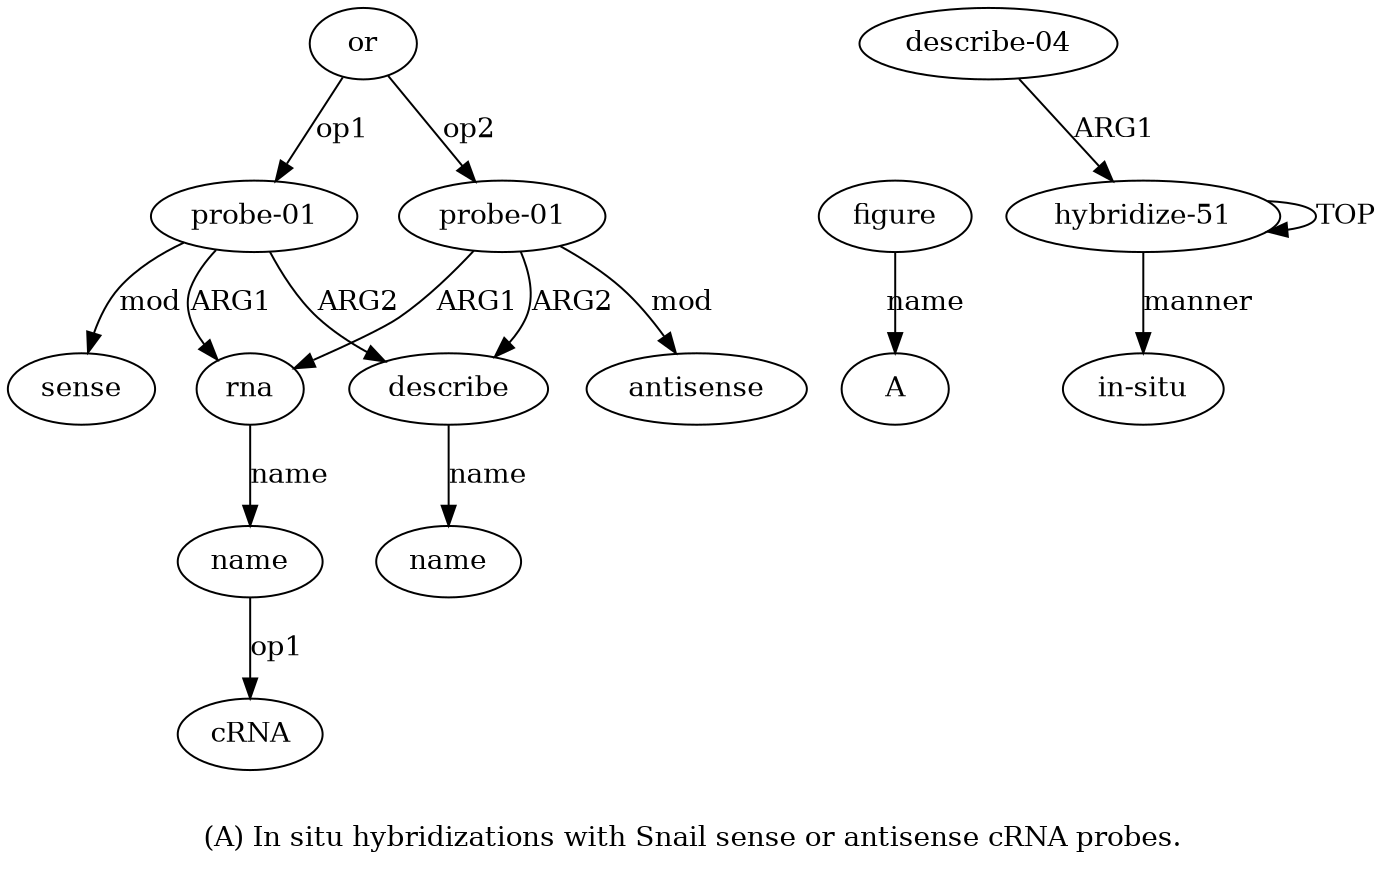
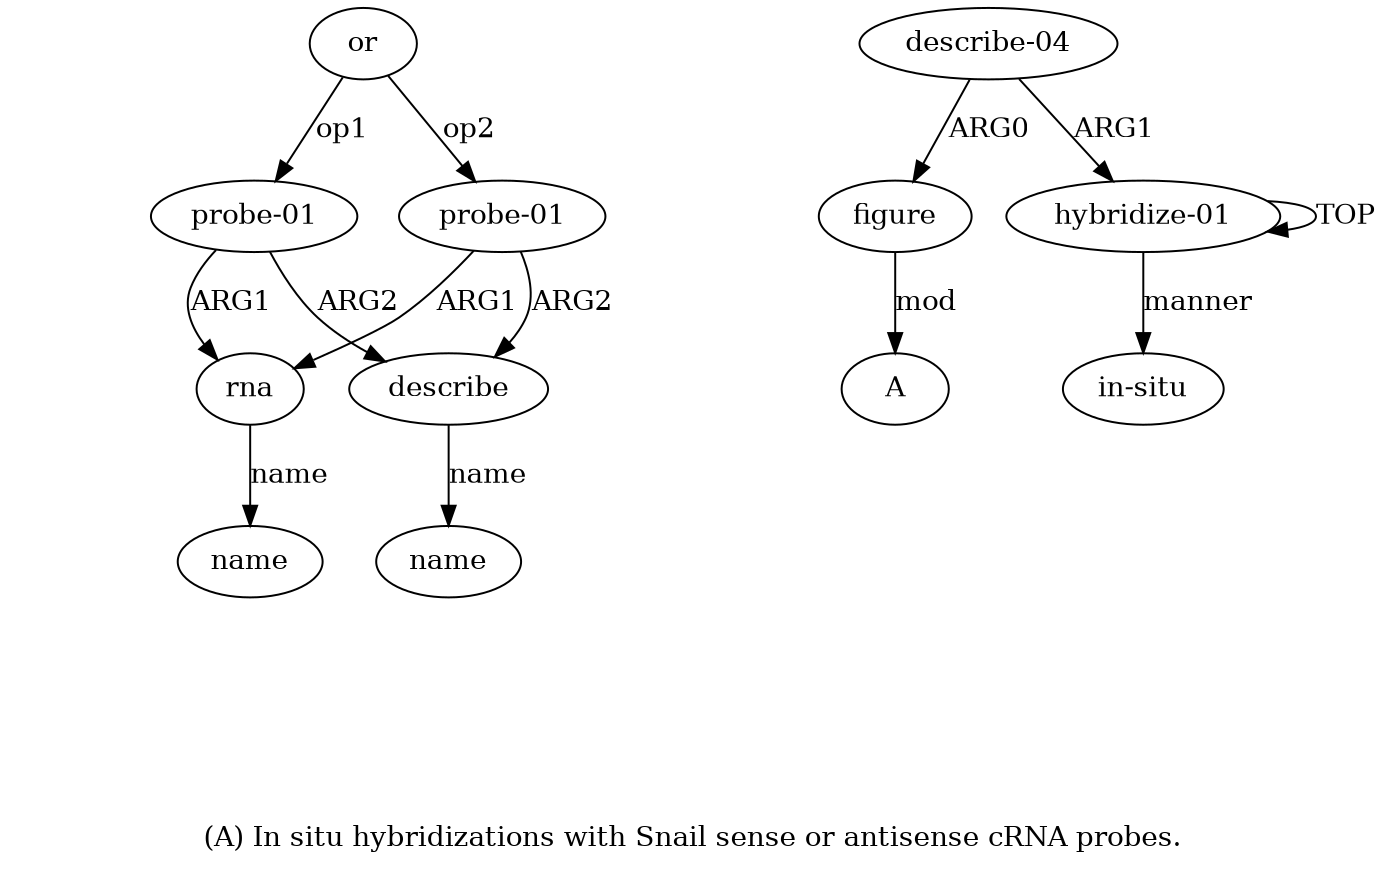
edge "describe-04" -> "figure": added, label "ARG0"
node "hybridize-51": label "hybridize-51" -> "hybridize-01"
edge "figure" -> "A": label "name" -> "mod"
node "sense": removed
node "antisense": removed
node "cRNA": removed
